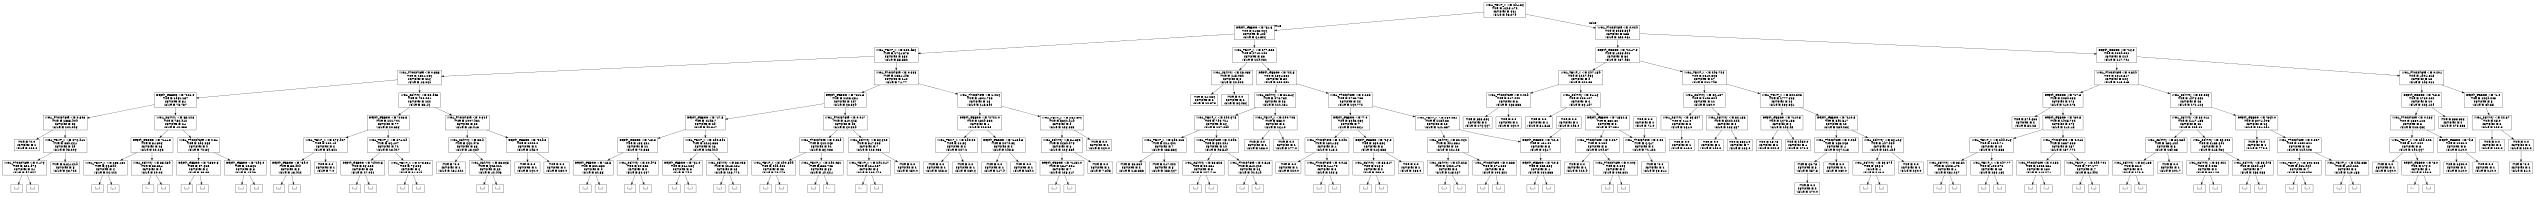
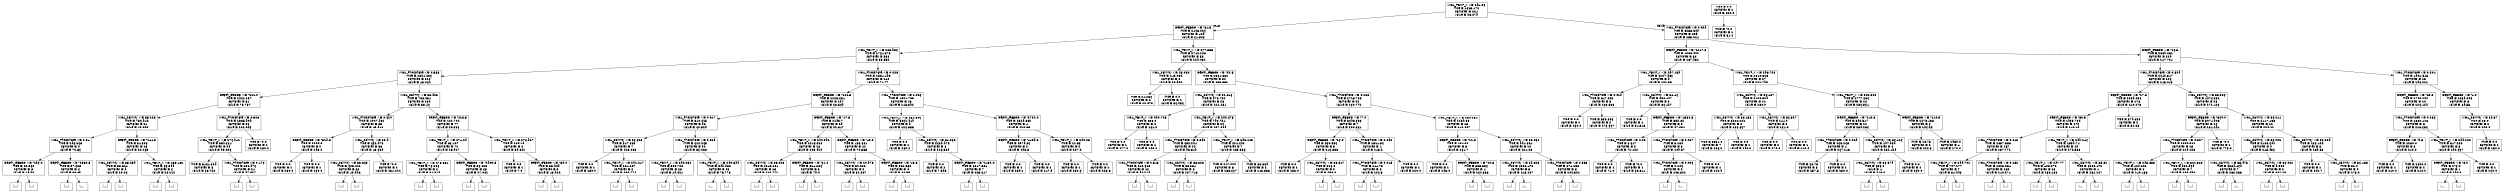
node "mse = 555.556 samples = 2 value = 273.333": removed
edge "mse = 0.0 samples = 1 value = 195.0" -> "Depth_GEBCO <= -11.5 mse = 404.01 samples = 5 value = 164.7": reversed
edge "mse = 0.0 samples = 1 value = 74.0" -> "WOA_Phosphate <= 0.02 mse = 6.647 samples = 2 value = 71.422": reversed
edge "WOA_Salinity <= 22.87 mse = 25.0 samples = 2 value = 125.0" -> "mse = 0.0 samples = 1 value = 120.0": removed
edge "mse = 68.75 samples = 3 value = 257.5" -> "mse = 0.0 samples = 2 value = 170.0": now "WOA_Salinity <= 36.527 mse = 144.0 samples = 3 value = 164.0" -> "mse = 0.0 samples = 2 value = 170.0"
